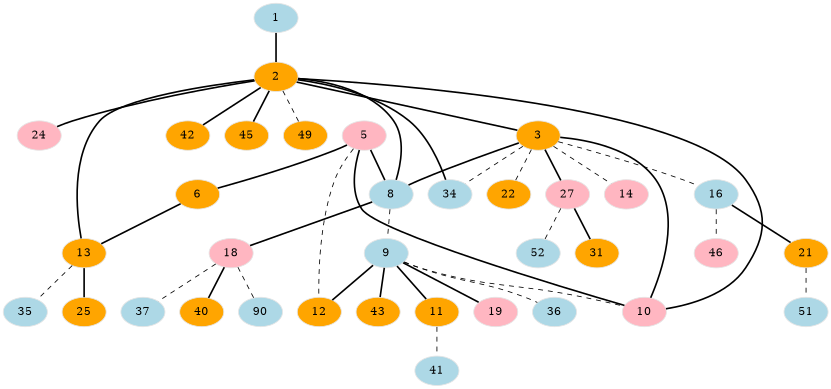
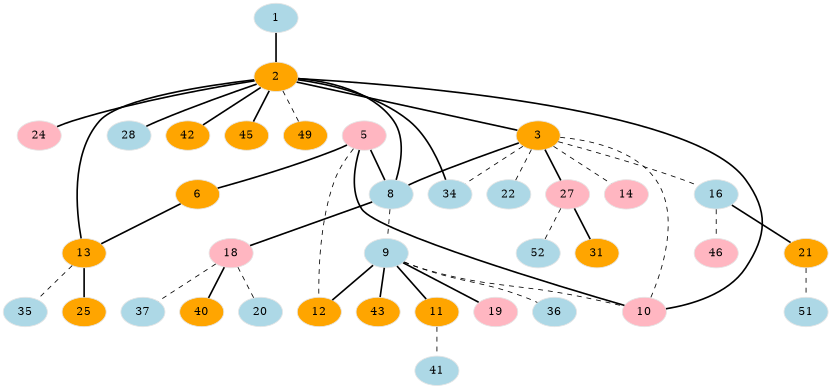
node "28": added
edge "3" -- "10": style bold -> dashed
node "22": fillcolor orange -> lightblue
node "90": label "90" -> "20"
